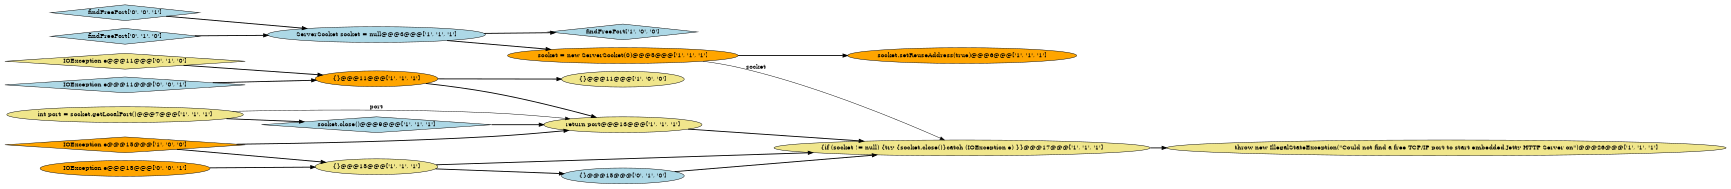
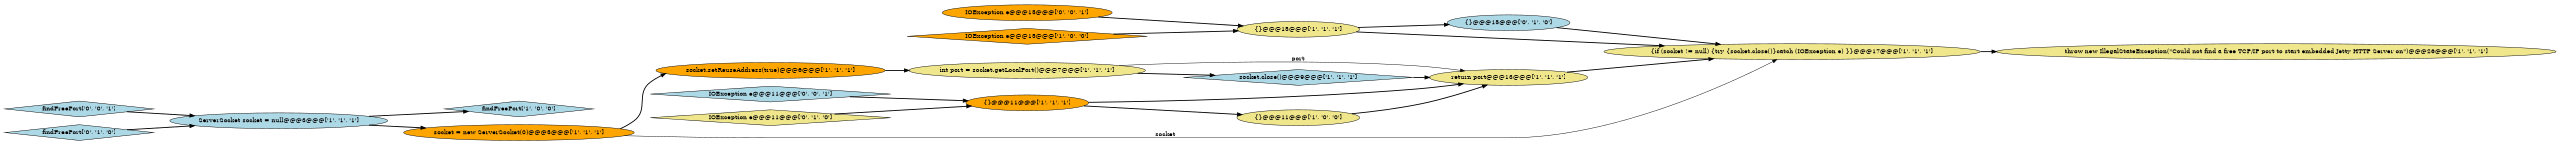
edge "socket.setReuseAddress(true)@@@6@@@['1', '1', '1']" -> "int port = socket.getLocalPort()@@@7@@@['1', '1', '1']": added
edge "IOException e@@@15@@@['1', '0', '0']" -> "return port@@@13@@@['1', '1', '1']": now "{}@@@11@@@['1', '0', '0']" -> "return port@@@13@@@['1', '1', '1']"
